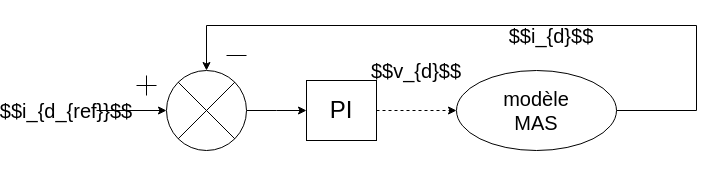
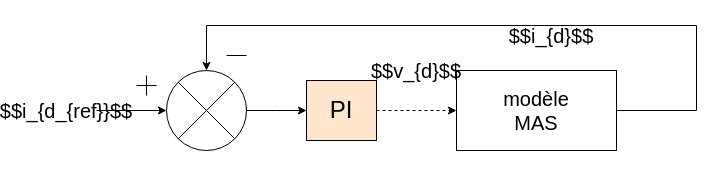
node "PI": fillcolor #ffffff -> #ffe6cc
node "modèle MAS": shape ellipse -> rectangle
